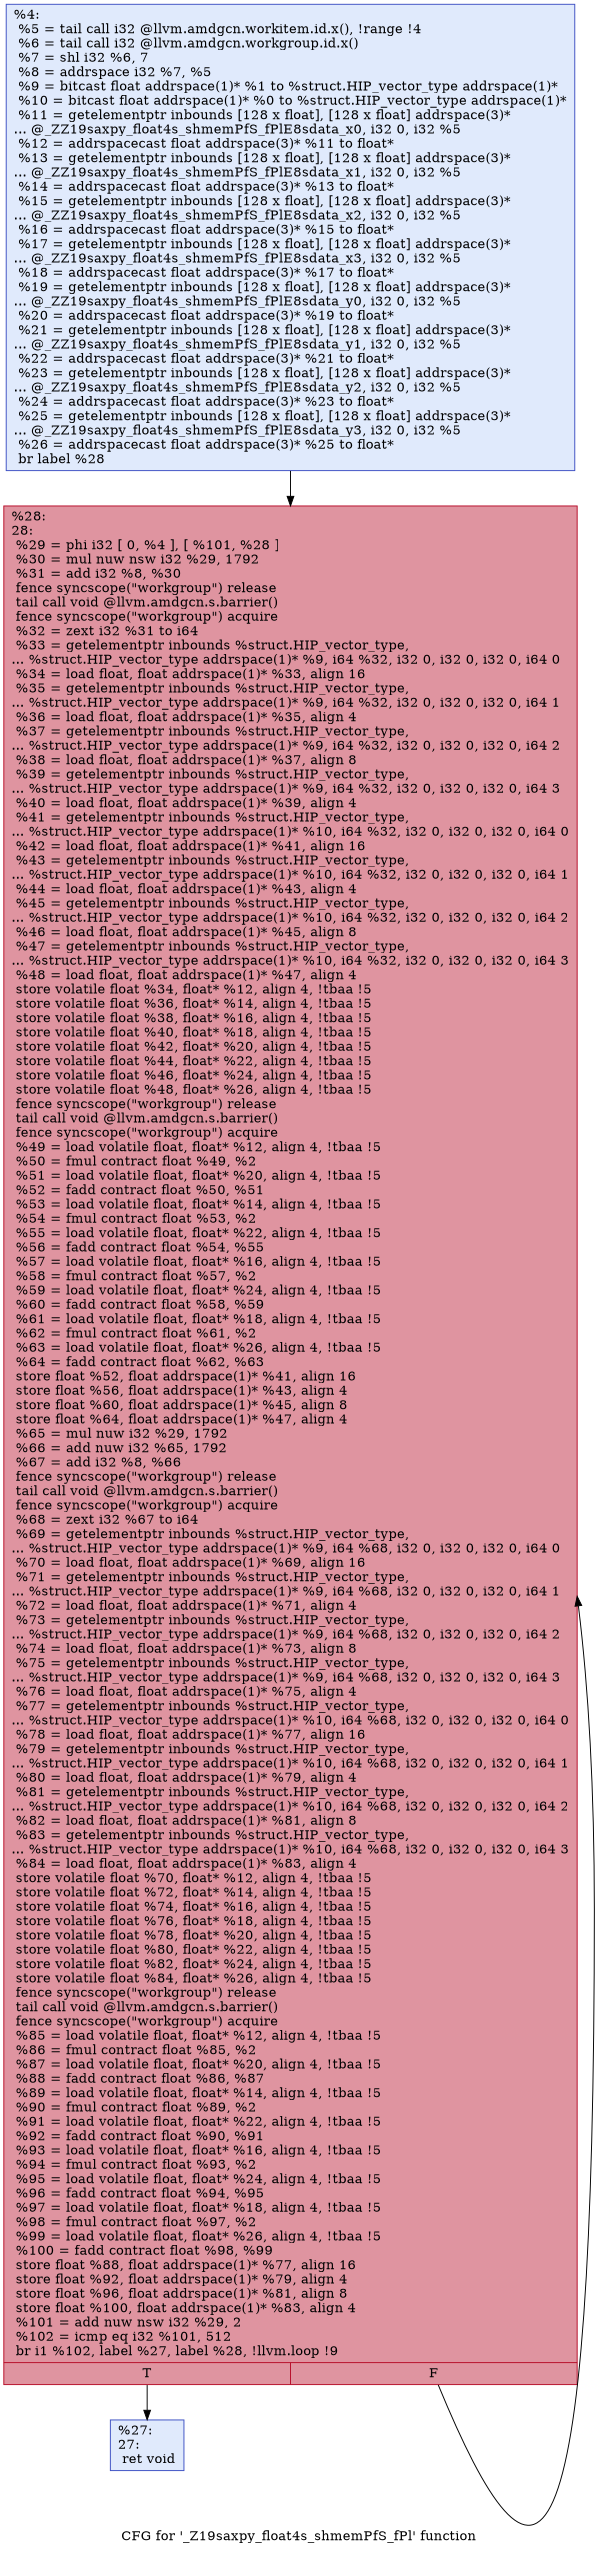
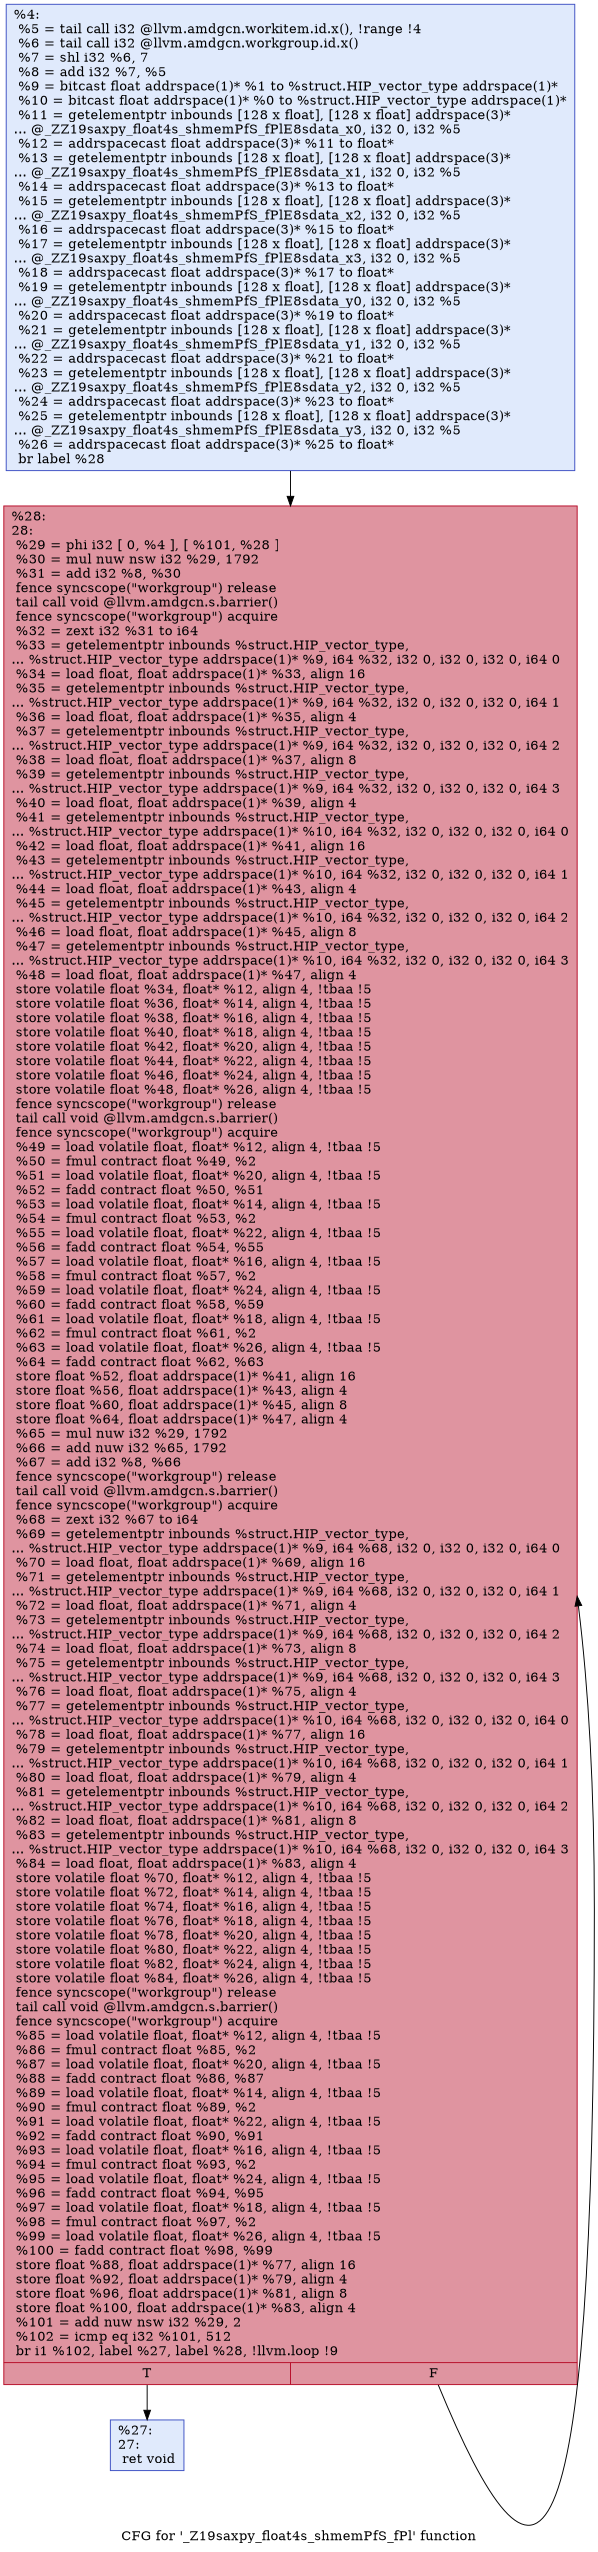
node "%4:": text "%8 = addrspace i32 %7, %5" -> "%8 = add i32 %7, %5"
